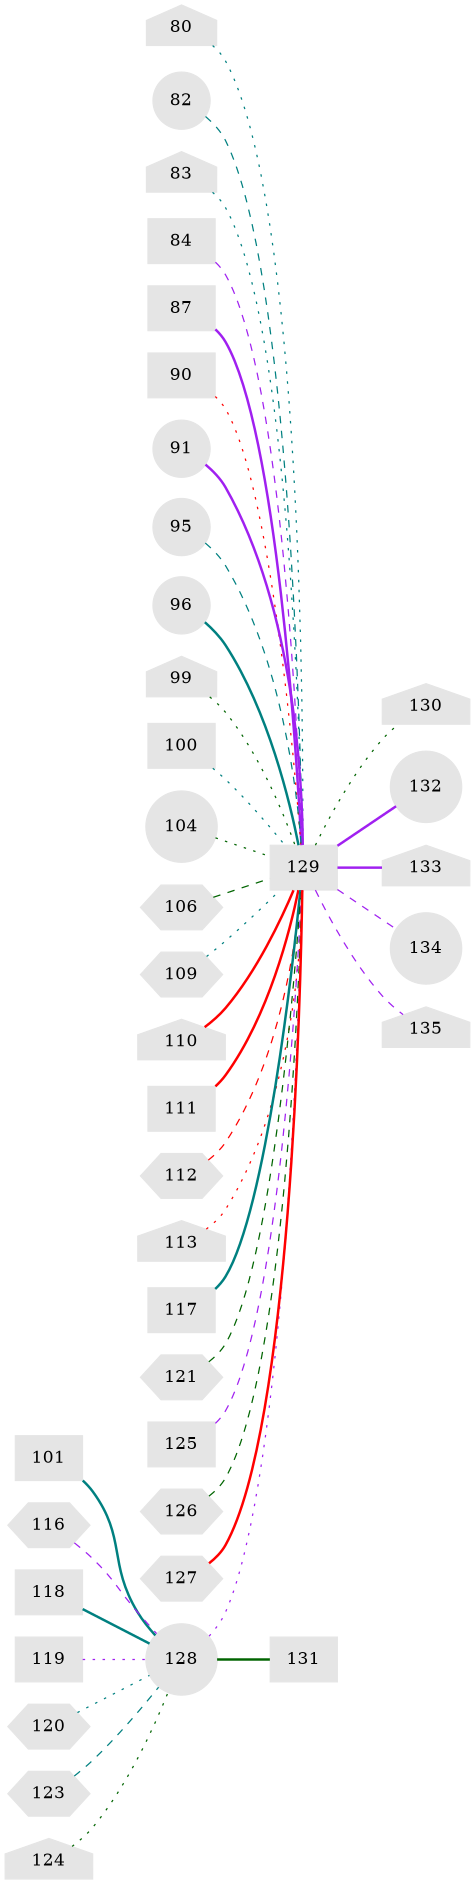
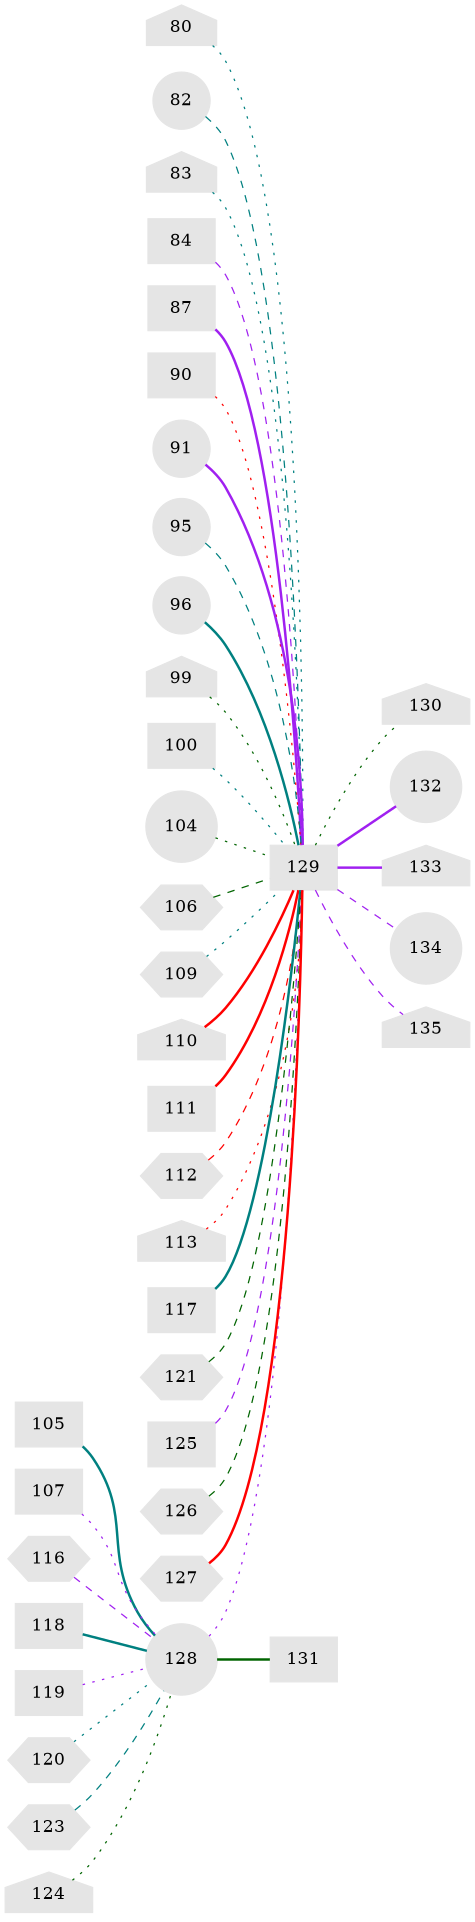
node "101": label "101" -> "105"
node "107": added
